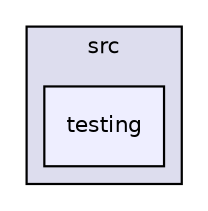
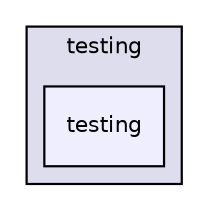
cluster "src": label "src" -> "testing"
